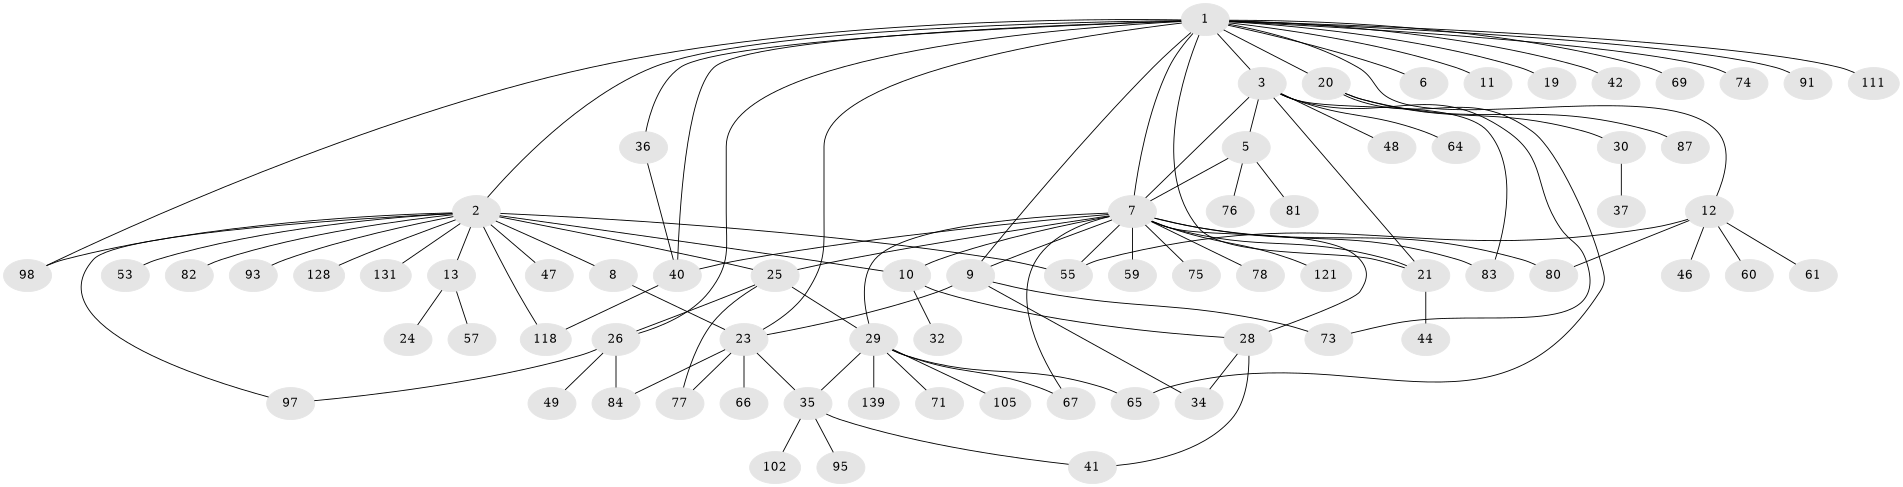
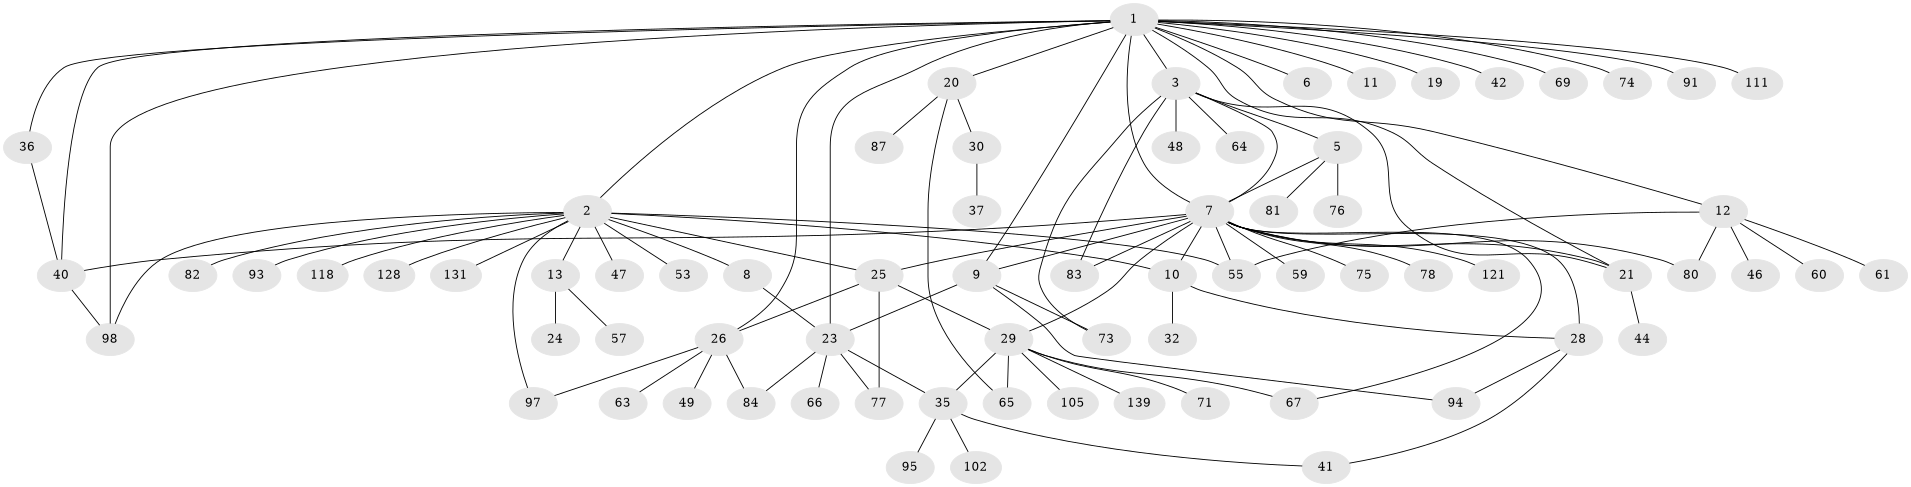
edge "40" -- "118": now "40" -- "98"
node "63": added
node "34": label "34" -> "94"
